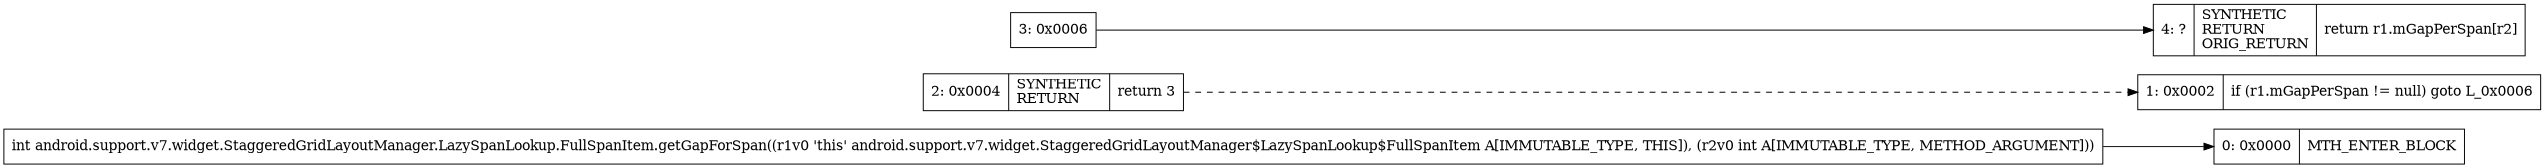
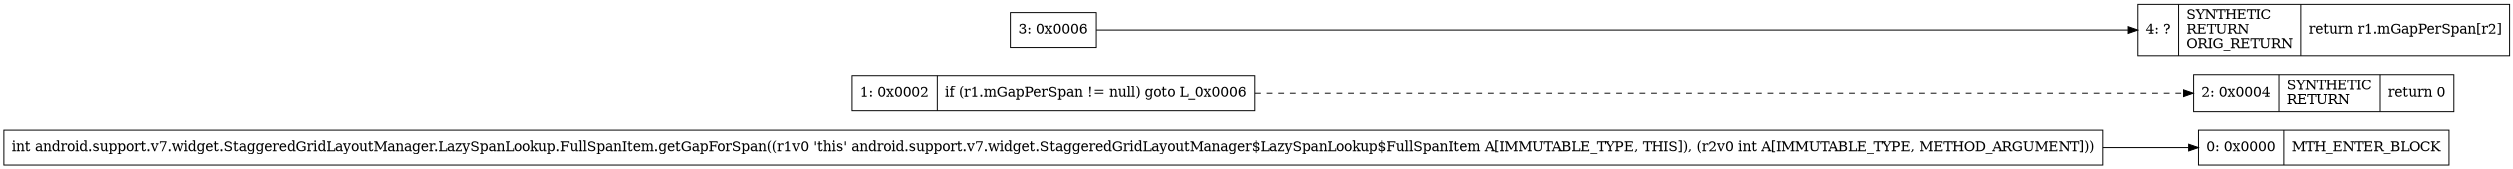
node "2: 0x0004": text "return 3" -> "return 0"
edge "2: 0x0004" -> "1: 0x0002": reversed
